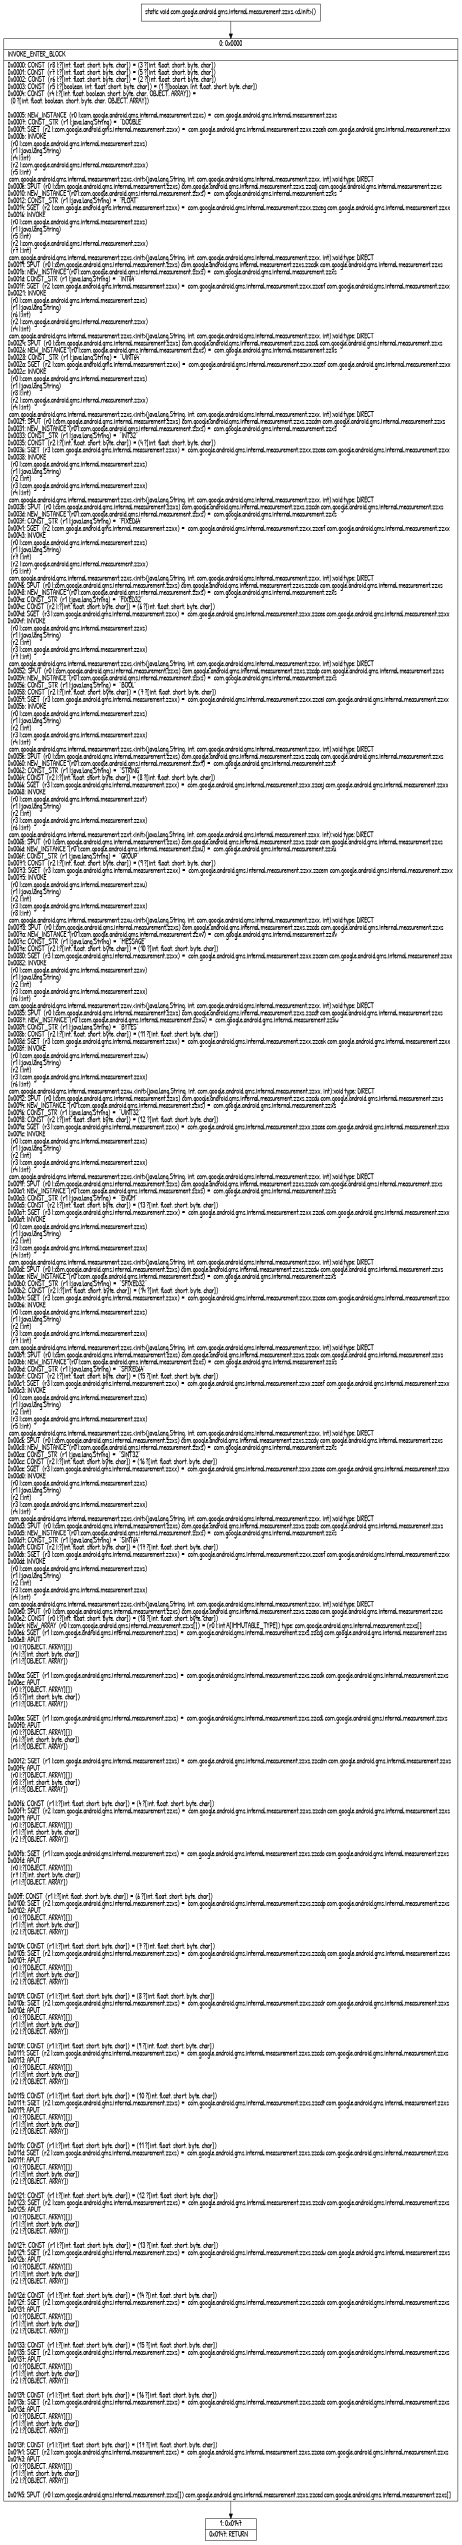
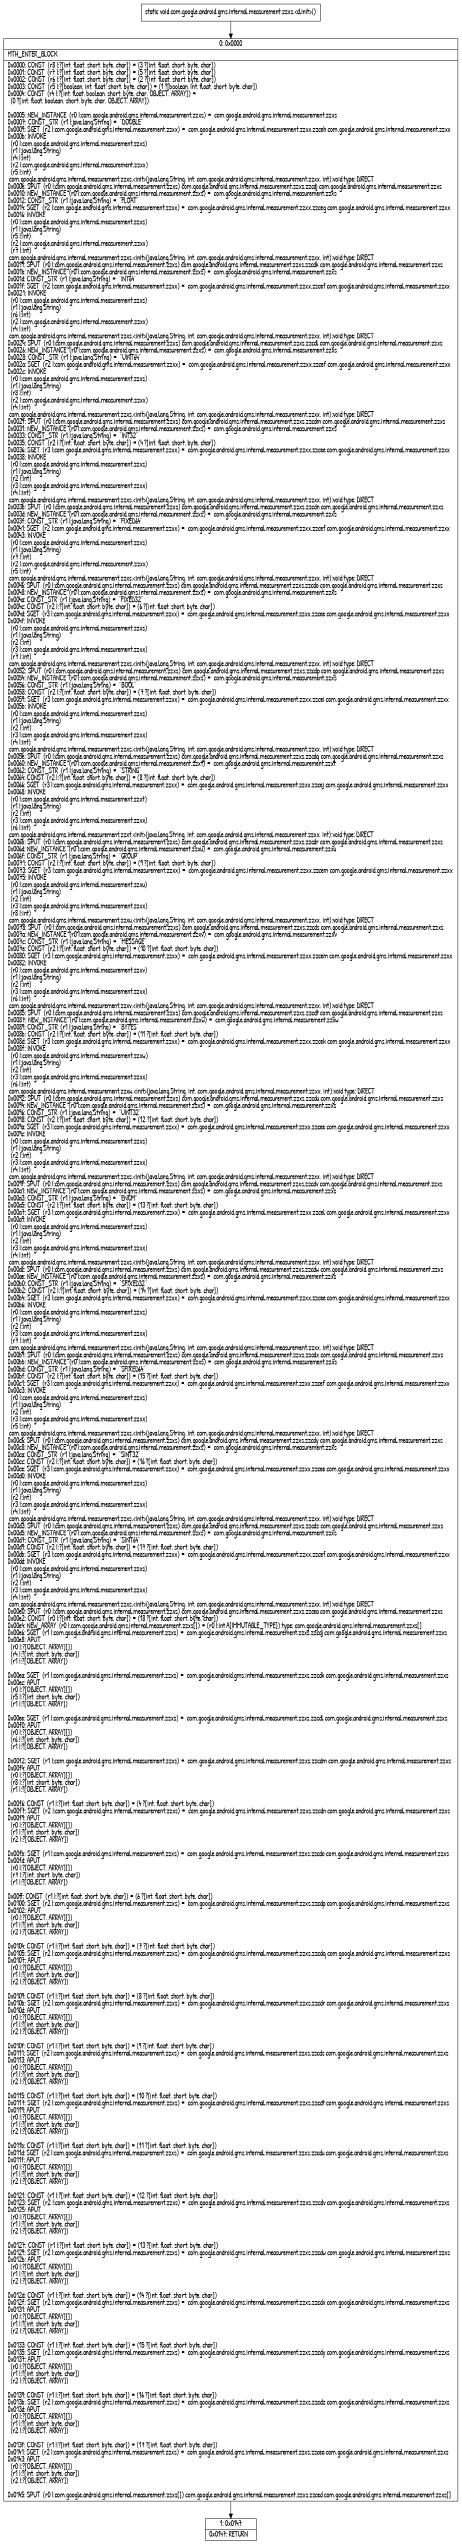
node "0: 0x0000": text "INVOKE_ENTER_BLOCK" -> "MTH_ENTER_BLOCK"
